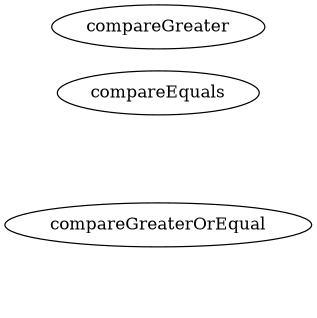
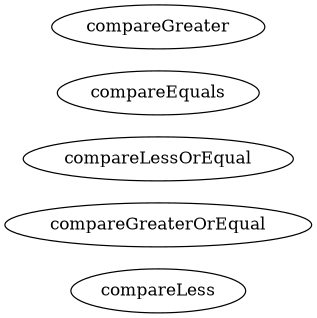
node "compareLessOrEqual": added
node "compareLess": added
